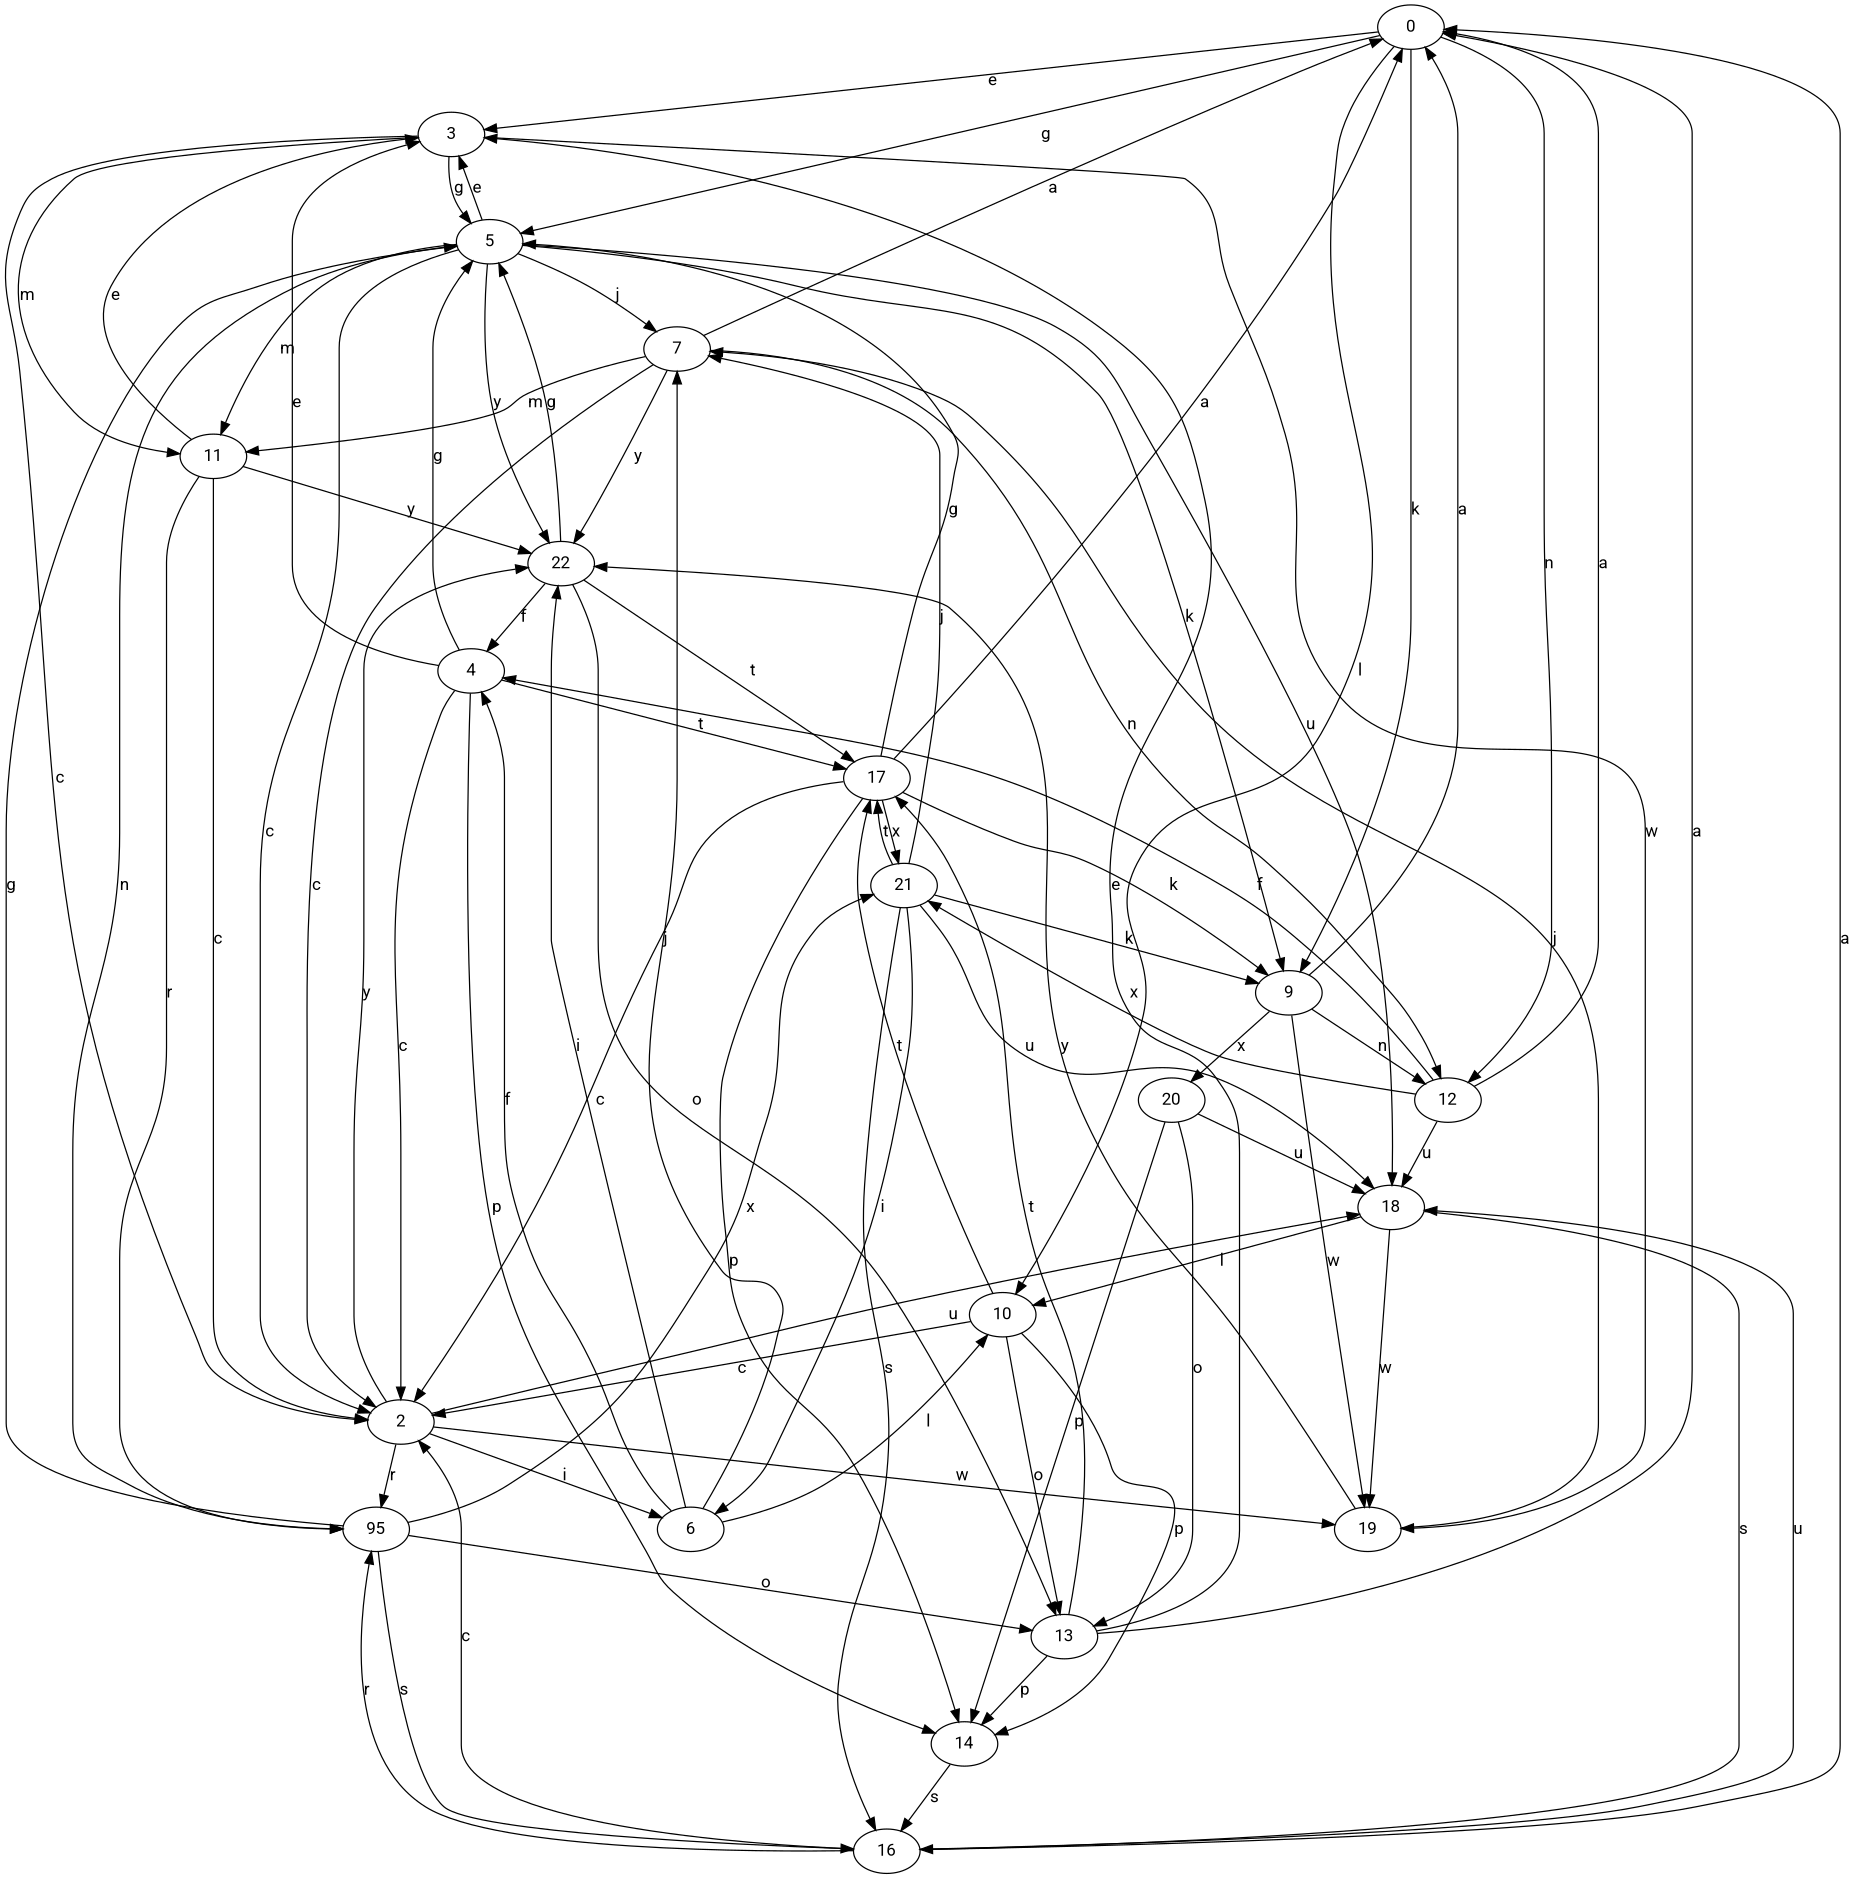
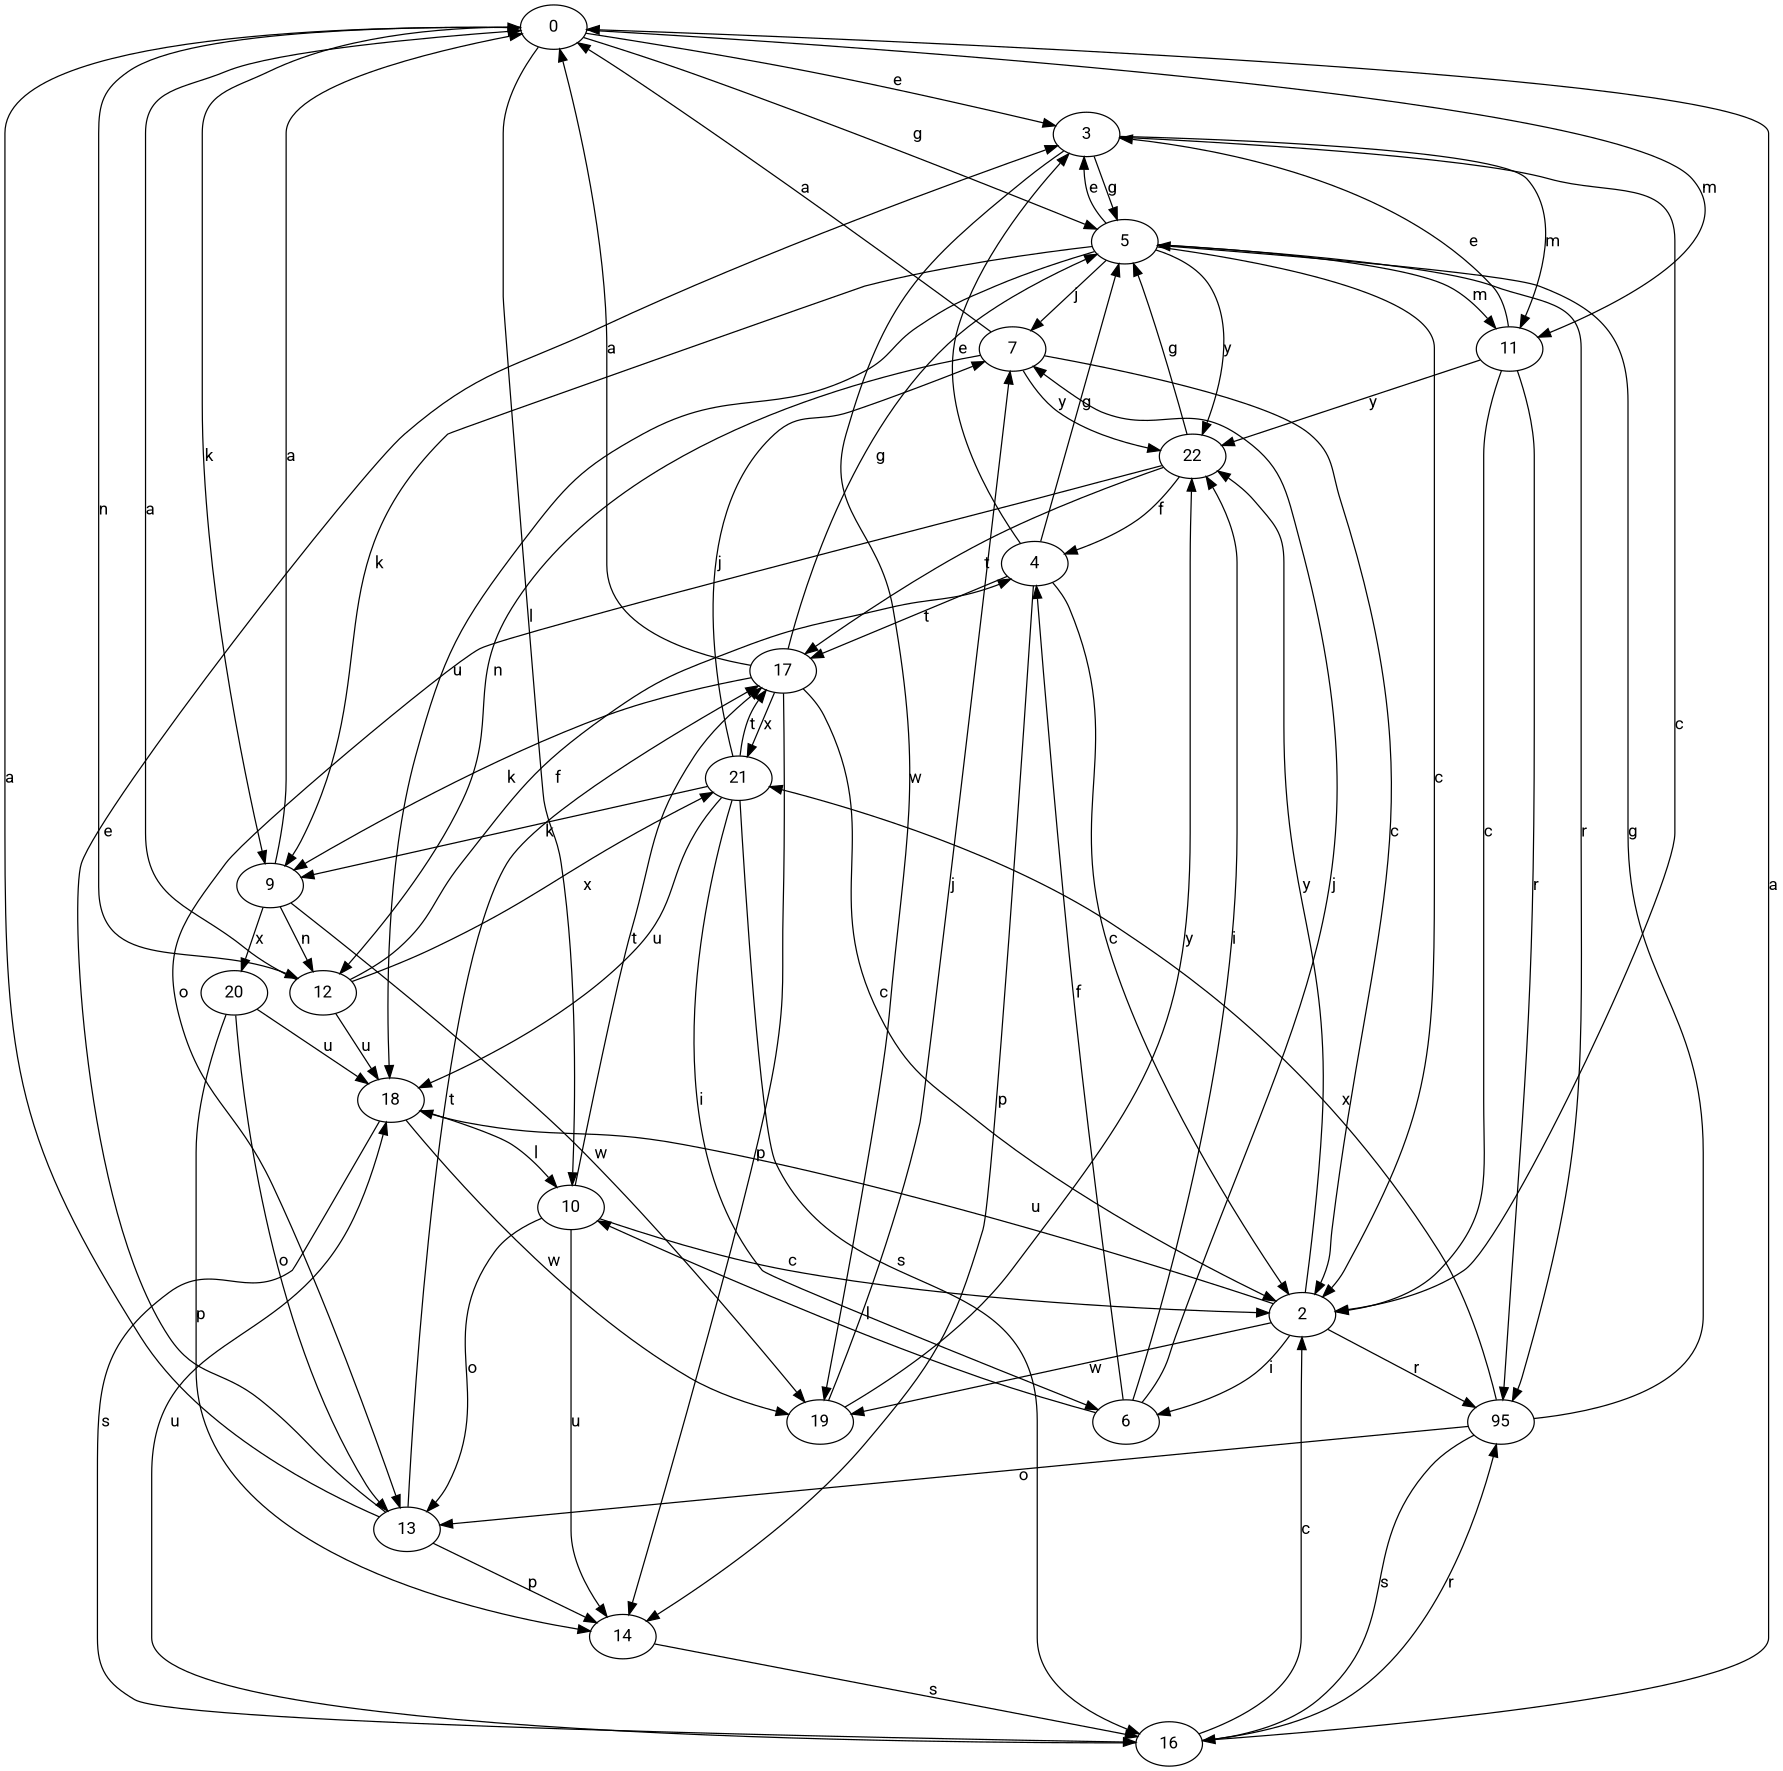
edge "7" -> "11": now "0" -> "11"
edge "5" -> "95": label "n" -> "r"
edge "10" -> "14": label "p" -> "u"
